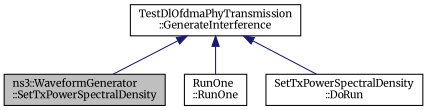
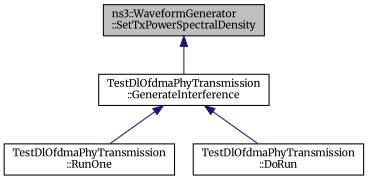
edge "ns3::WaveformGenerator ::SetTxPowerSpectralDensity" -> "TestDlOfdmaPhyTransmission ::GenerateInterference": reversed
node "RunOne ::RunOne": label "RunOne ::RunOne" -> "TestDlOfdmaPhyTransmission ::RunOne"
node "SetTxPowerSpectralDensity ::DoRun": label "SetTxPowerSpectralDensity ::DoRun" -> "TestDlOfdmaPhyTransmission ::DoRun"
